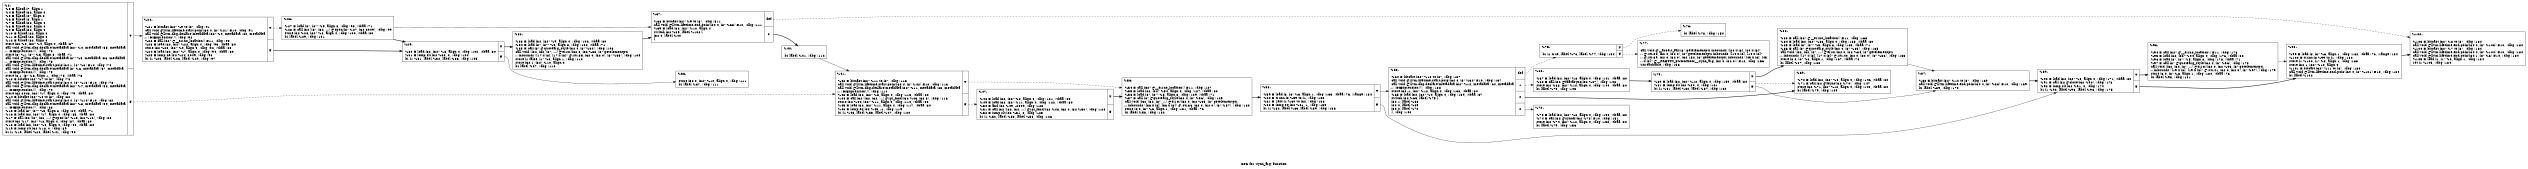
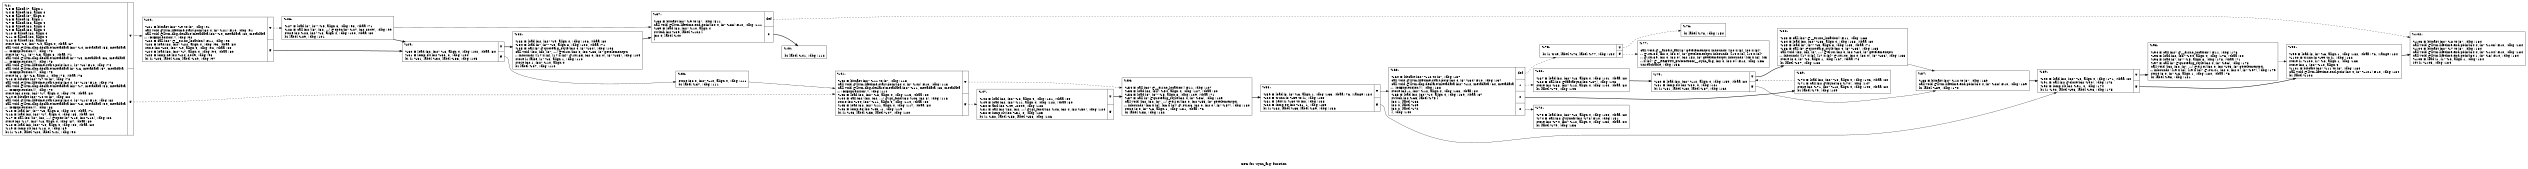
edge "%40:" -> "%41:": now "%36:" -> "%41:"
edge "%79:" -> "%69:": reversed
